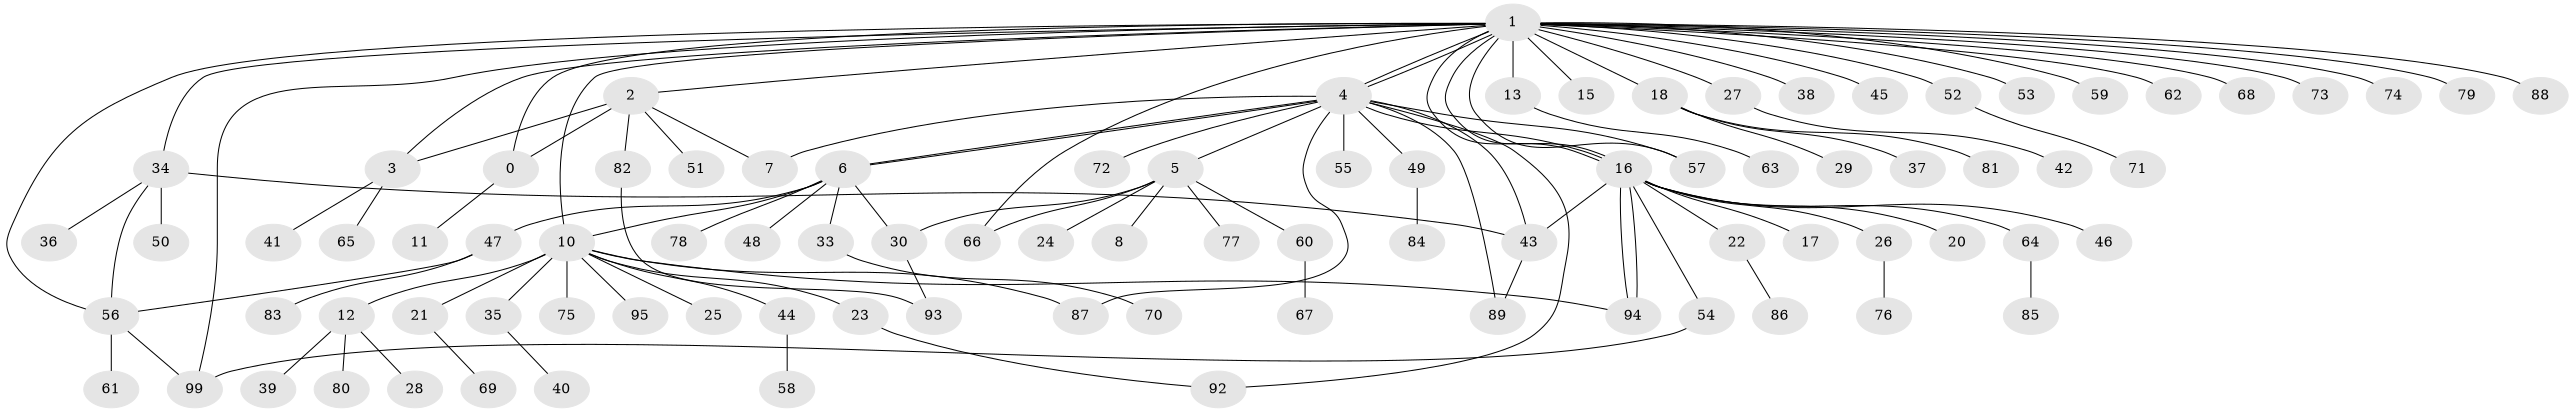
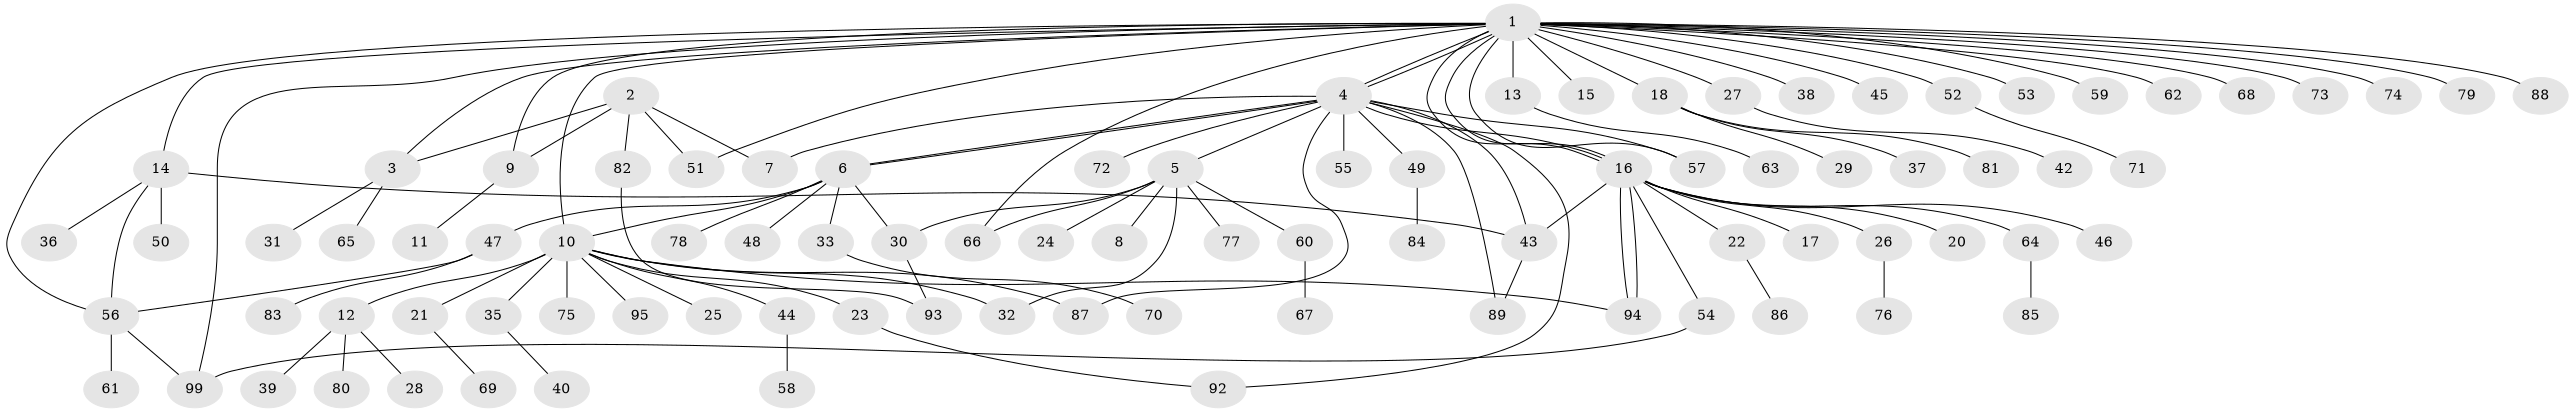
edge "1" -- "2": now "1" -- "51"
node "34": label "34" -> "14"
node "0": label "0" -> "9"
node "41": label "41" -> "31"
node "32": added
